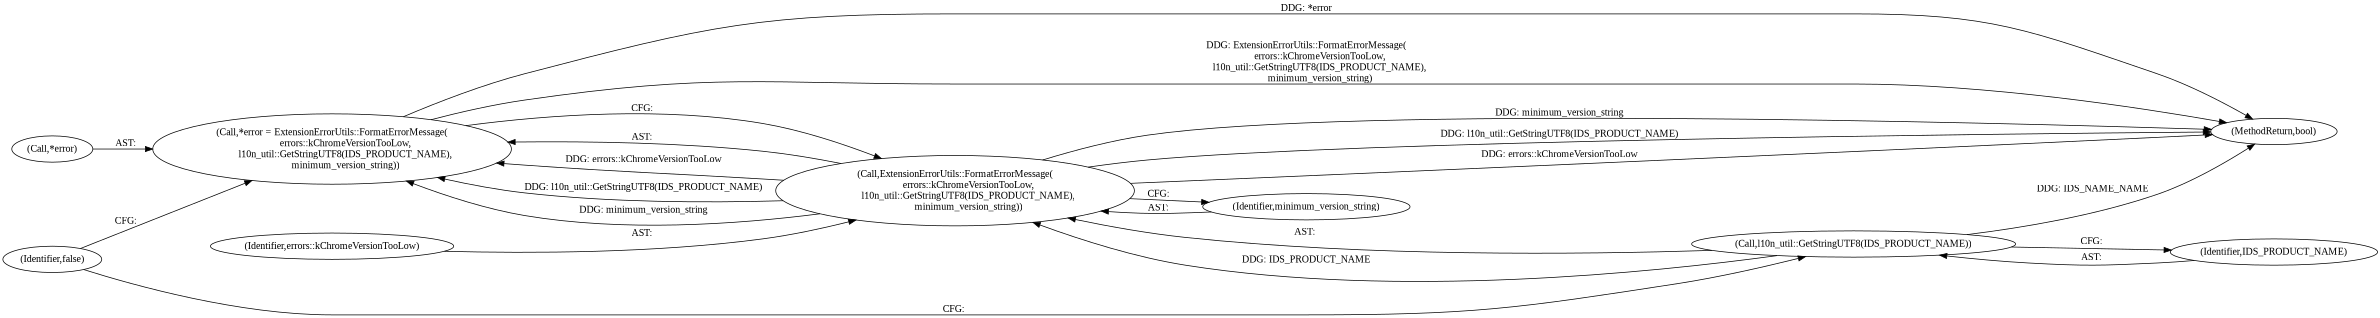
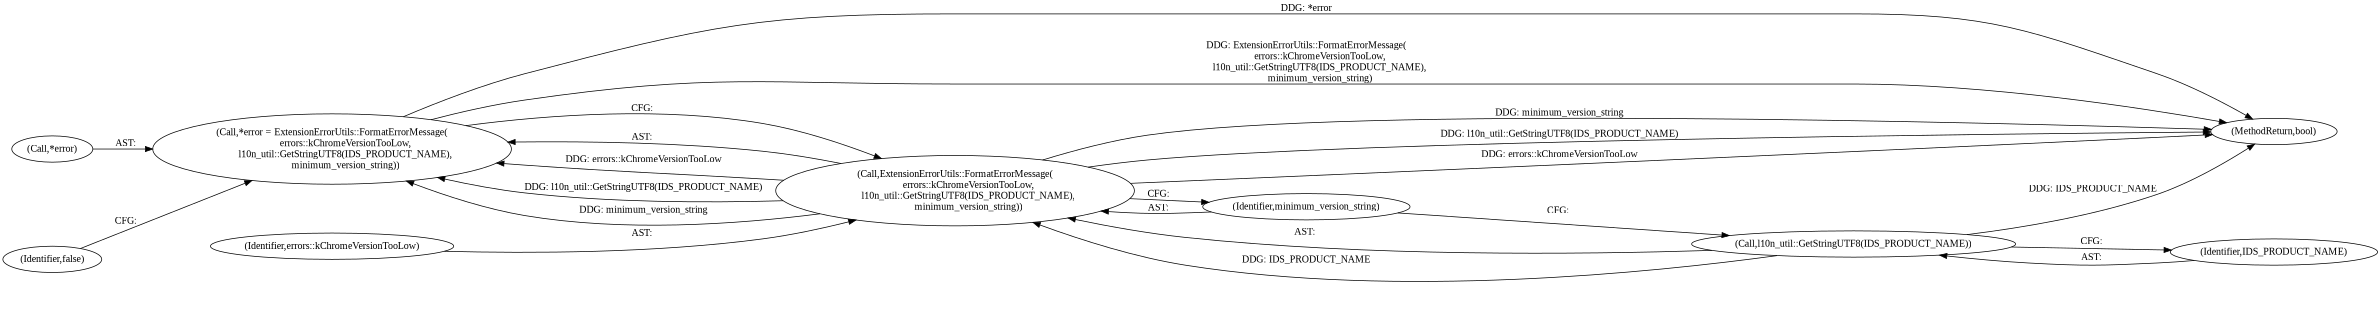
edge "(Call,l10n_util::GetStringUTF8(IDS_PRODUCT_NAME))" -> "(MethodReturn,bool)": label "DDG: IDS_NAME_NAME" -> "DDG: IDS_PRODUCT_NAME"
edge "(Identifier,false)" -> "(Call,l10n_util::GetStringUTF8(IDS_PRODUCT_NAME))": now "(Identifier,minimum_version_string)" -> "(Call,l10n_util::GetStringUTF8(IDS_PRODUCT_NAME))"
